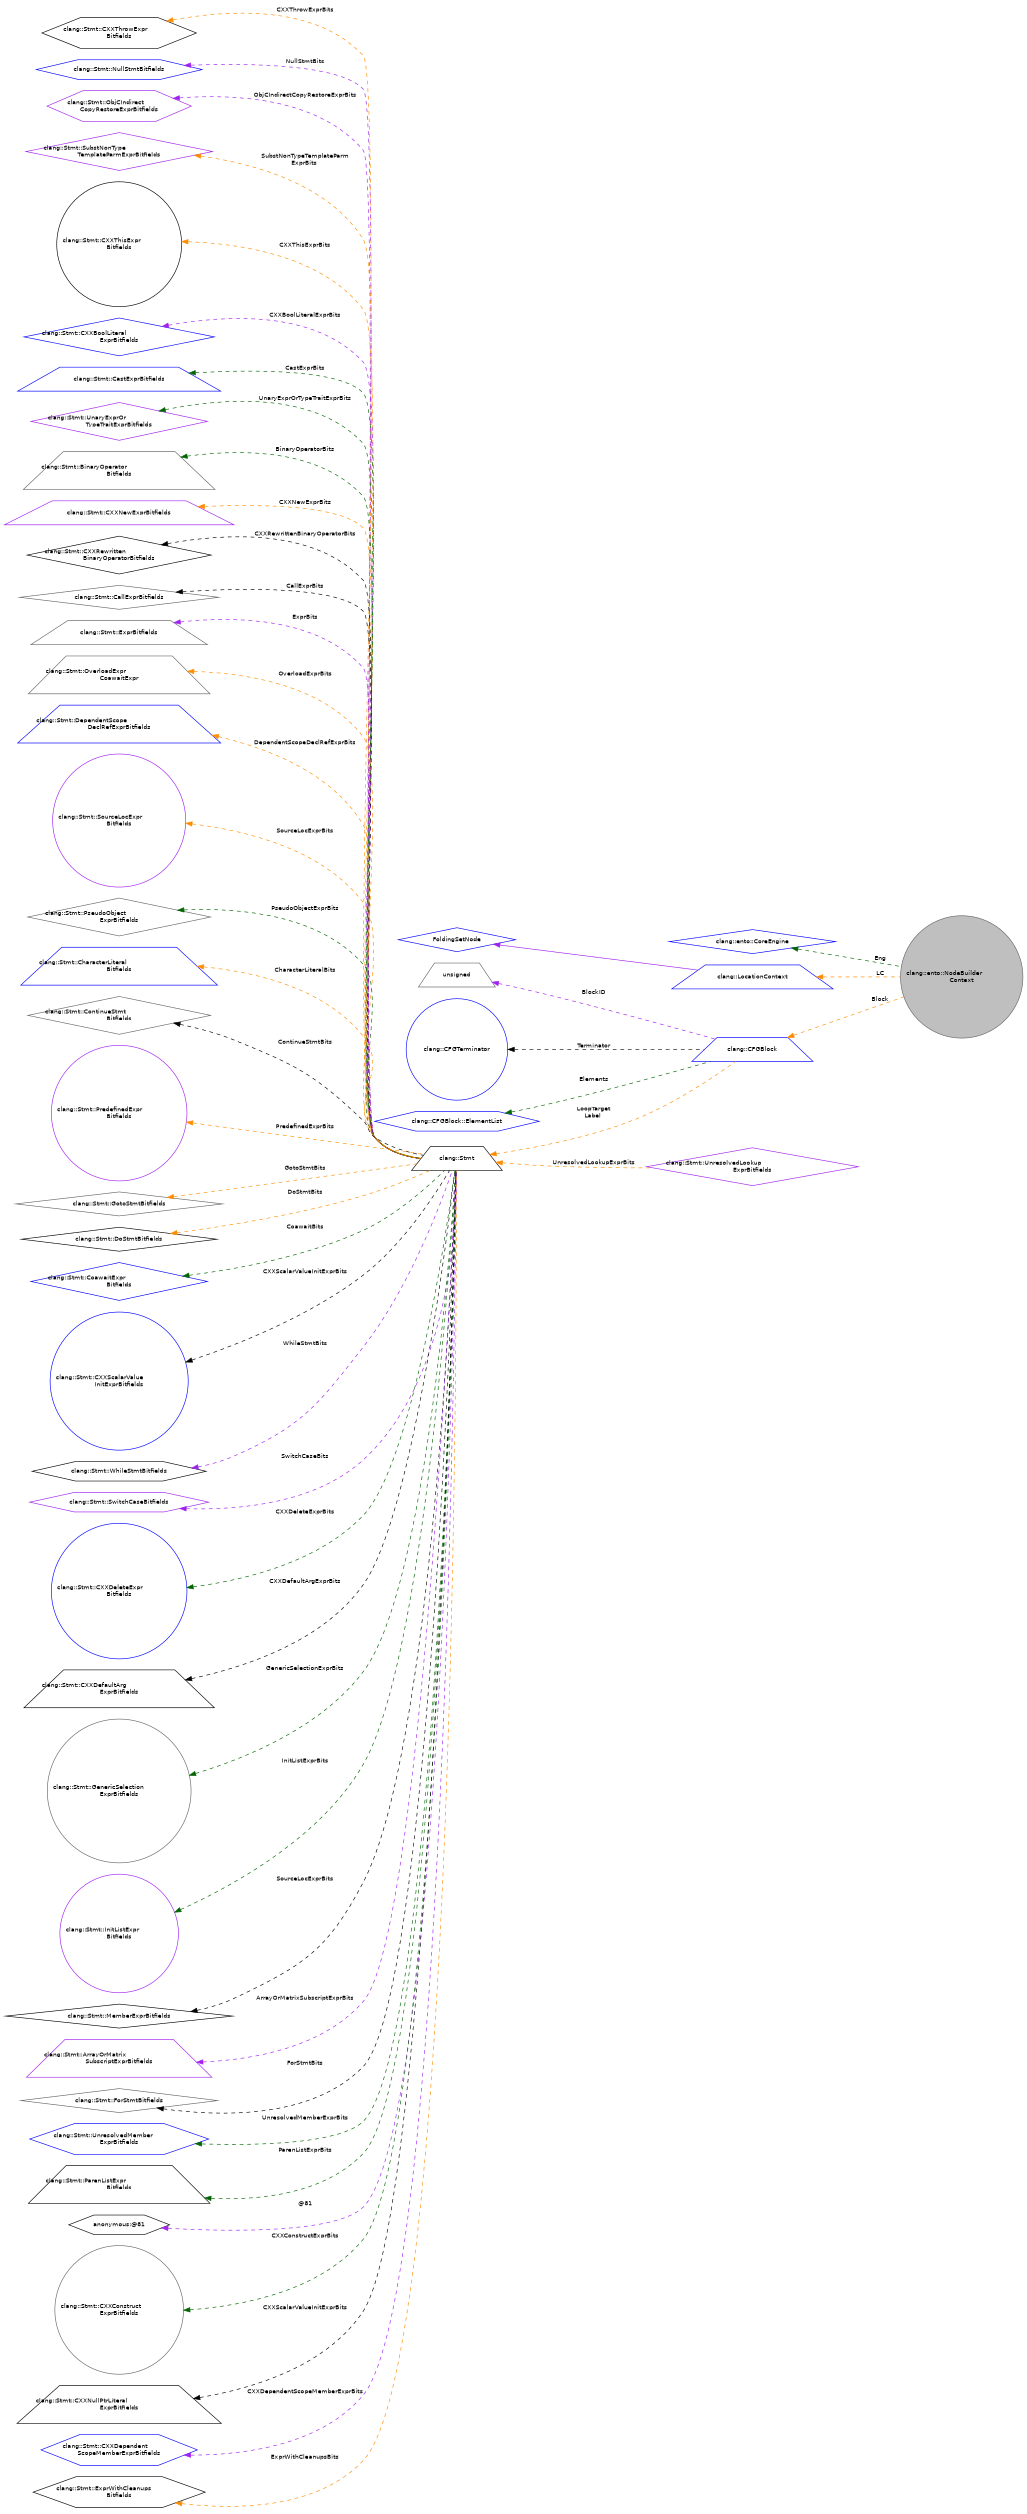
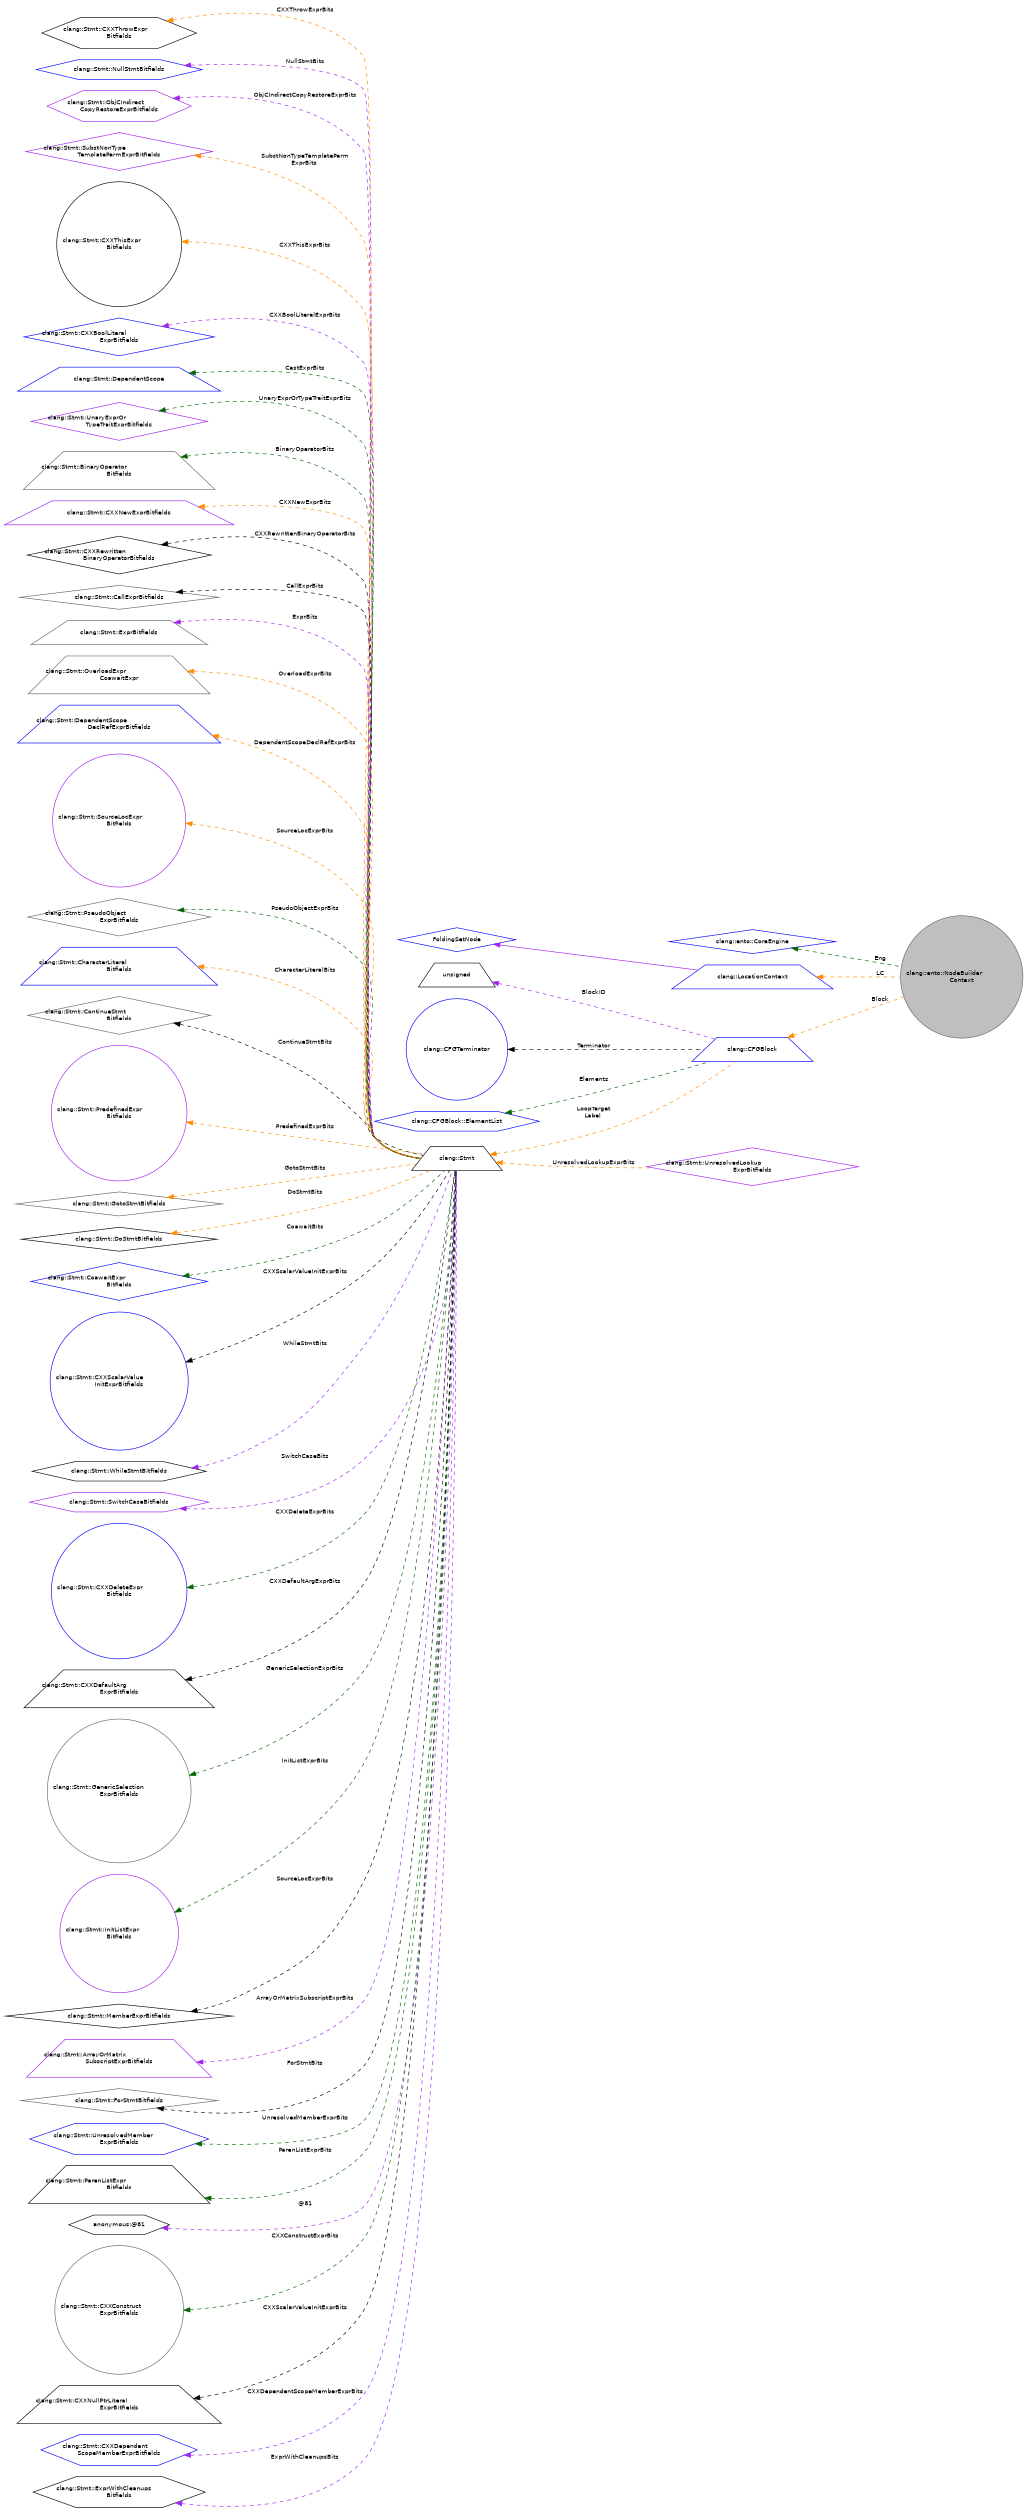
node "clang::Stmt::CastExprBitfields": label "clang::Stmt::CastExprBitfields" -> "clang::Stmt::DependentScope"
node "unsigned": color gray40 -> black
edge "clang::Stmt" -> "clang::Stmt::ExprWithCleanups Bitfields": color darkorange -> purple
